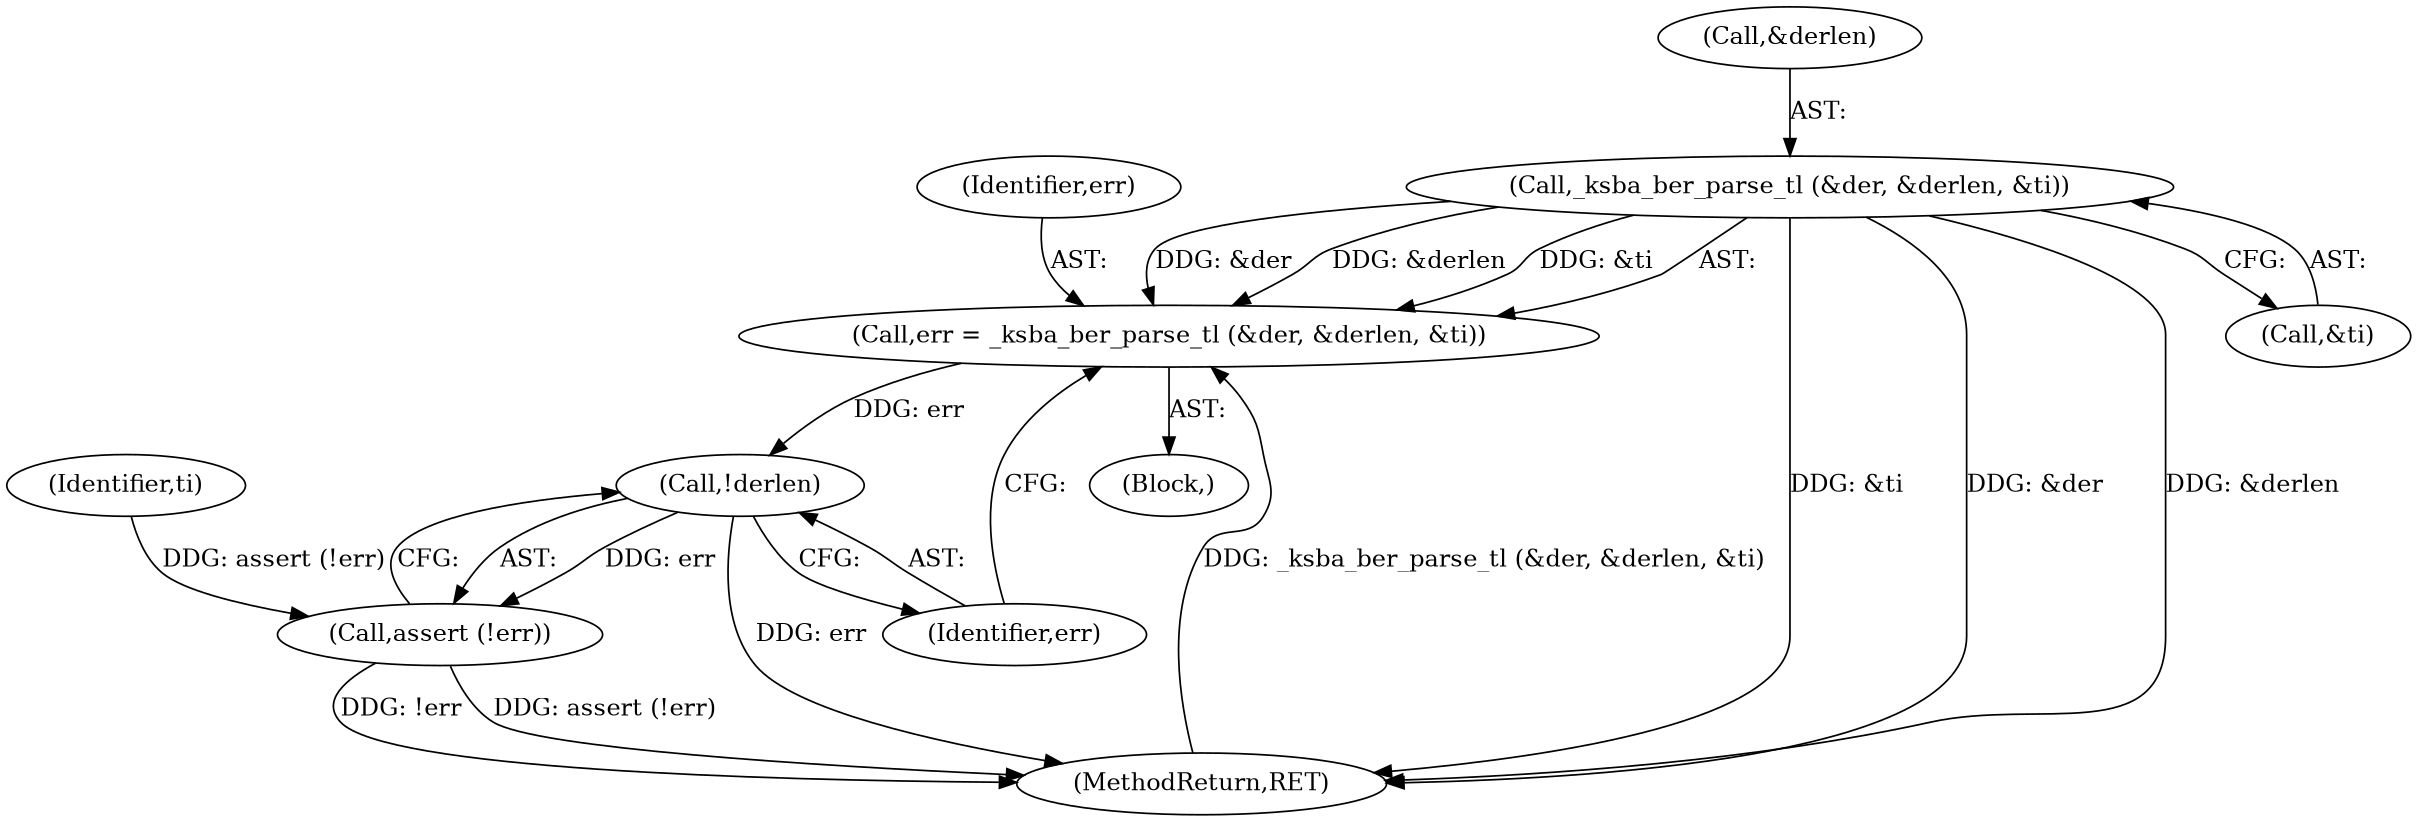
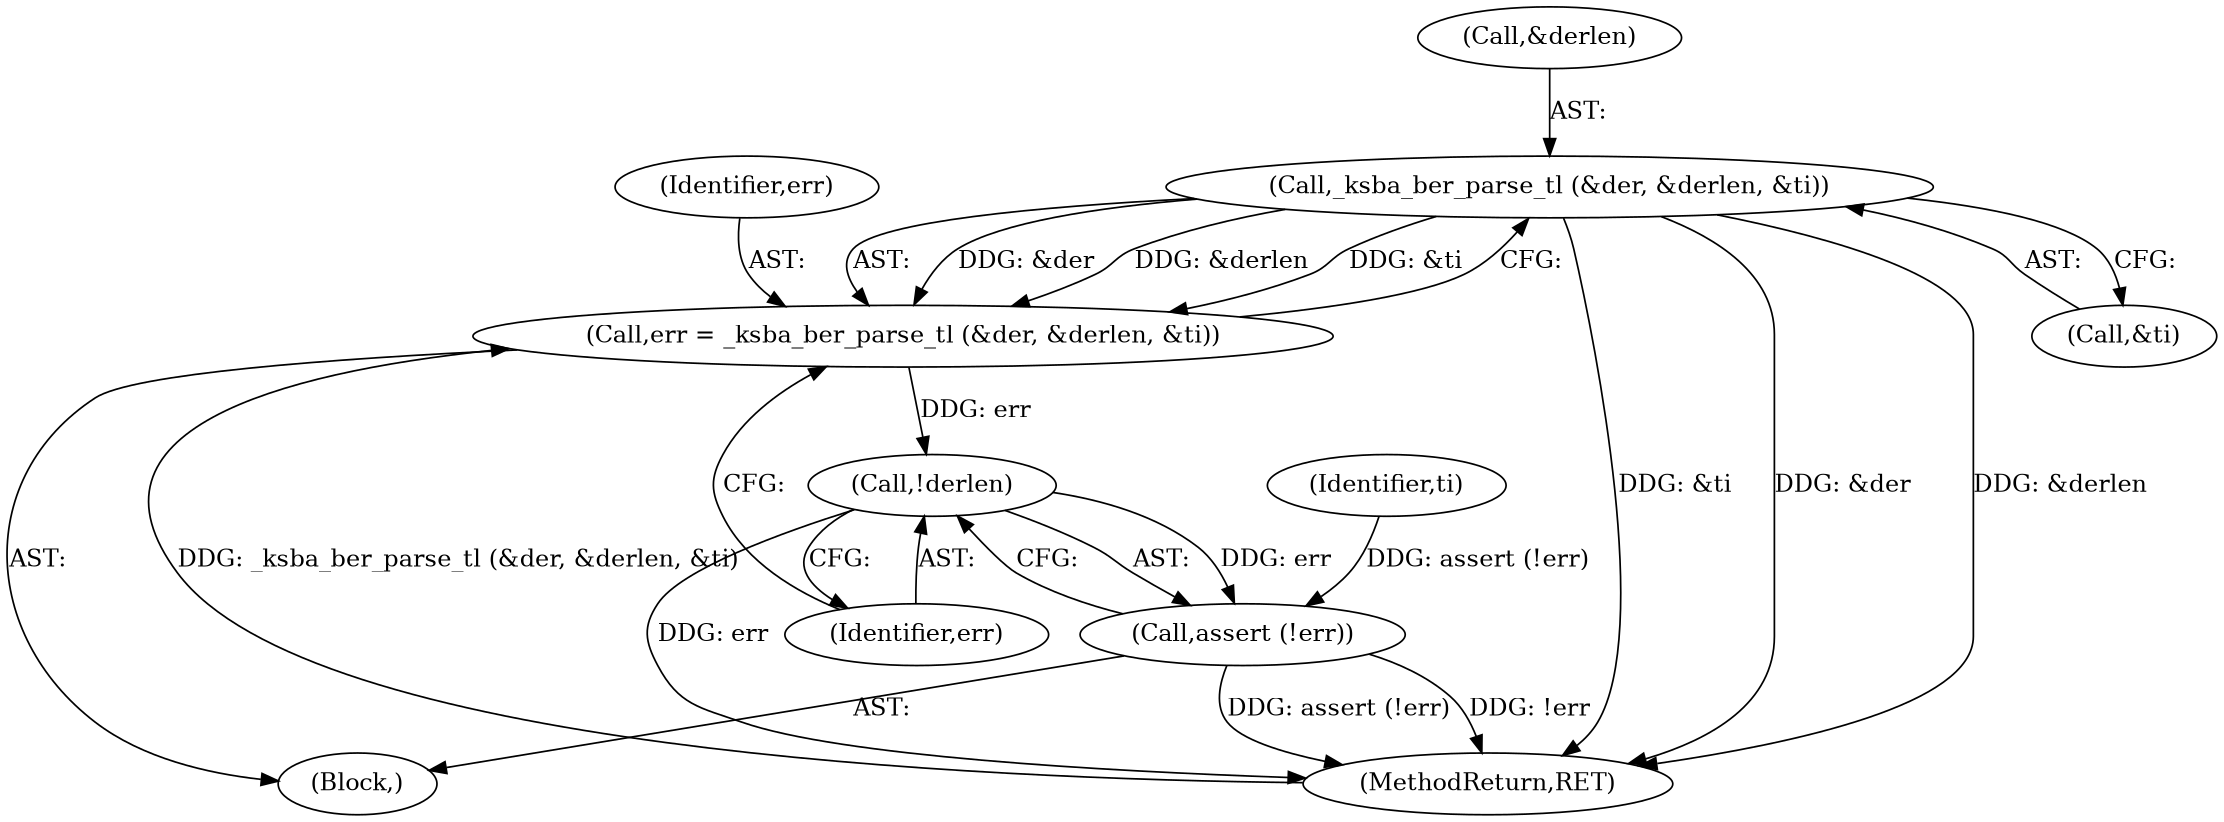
edge "(Call,err = _ksba_ber_parse_tl (&der, &derlen, &ti))" -> "(Call,_ksba_ber_parse_tl (&der, &derlen, &ti))": added, label "CFG:"
edge "(Call,assert (!err))" -> "(Block,)": added, label "AST:"
